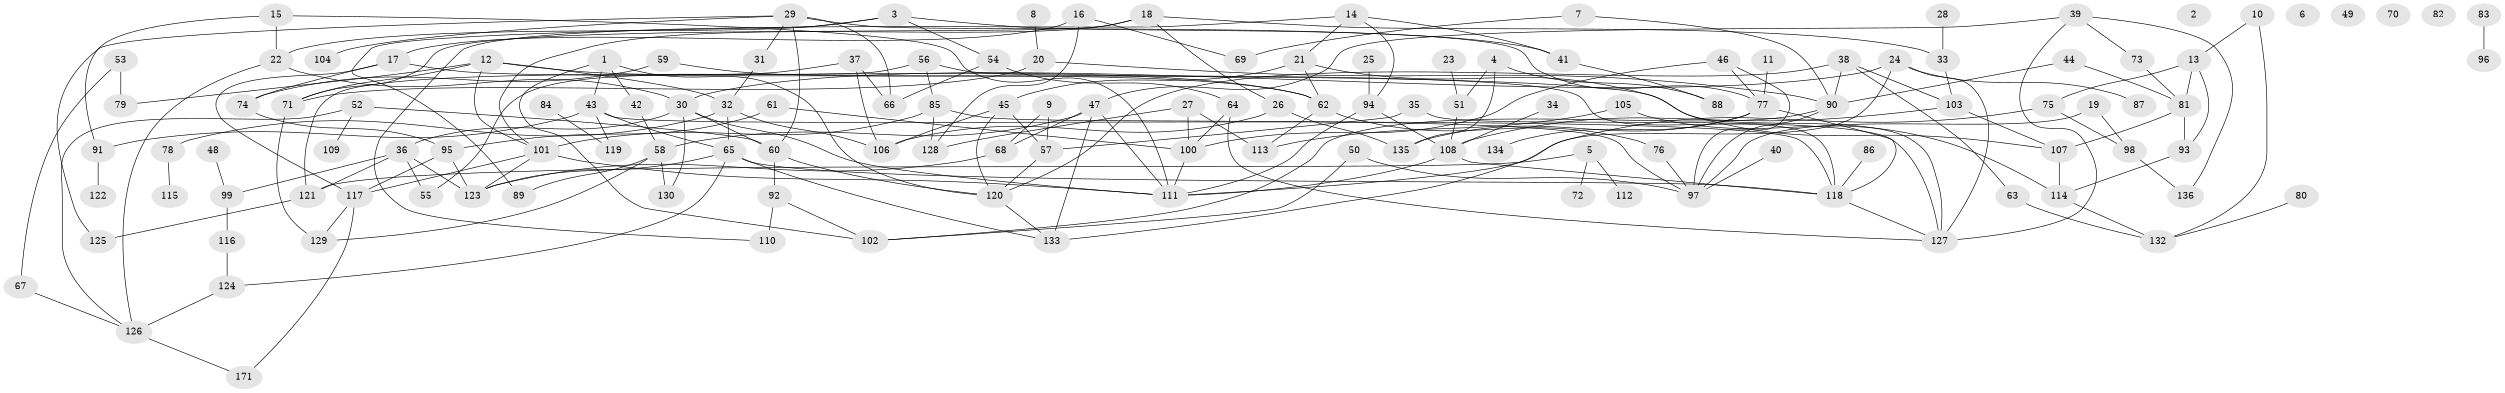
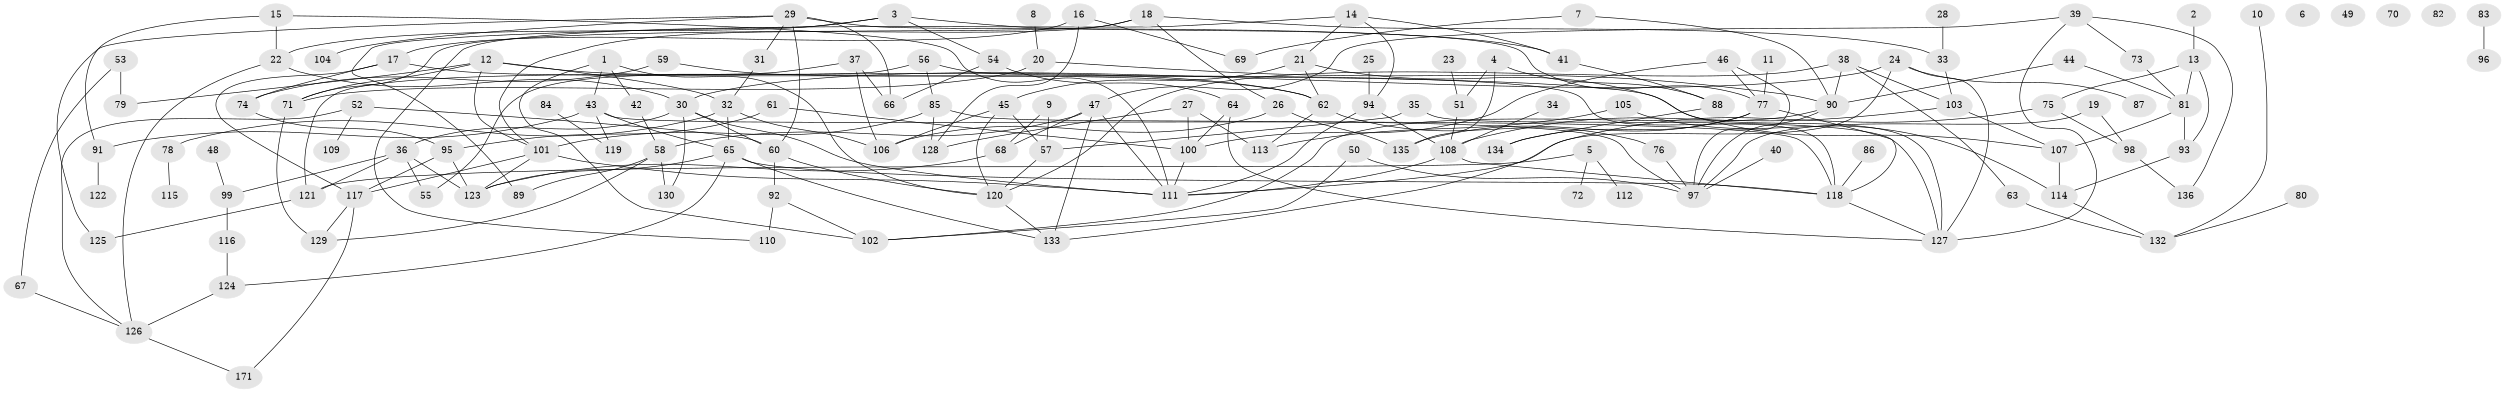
edge "10" -- "13": now "2" -- "13"
edge "88" -- "134": added
